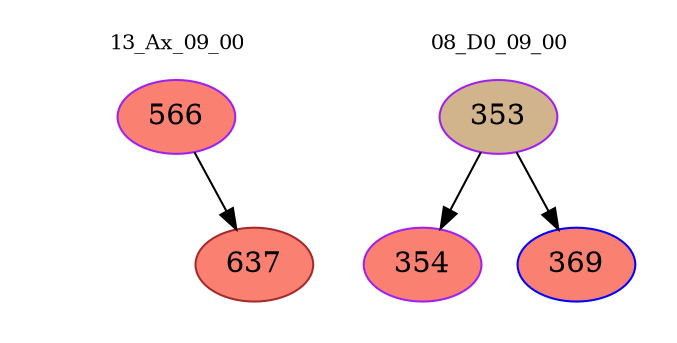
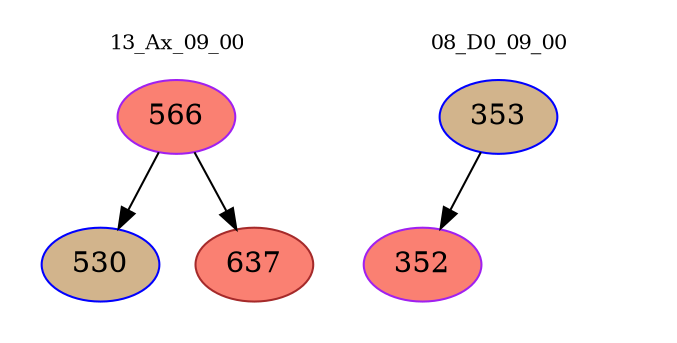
node "353": color purple -> blue
node "530": added
node "354": label "354" -> "352"
node "369": removed
